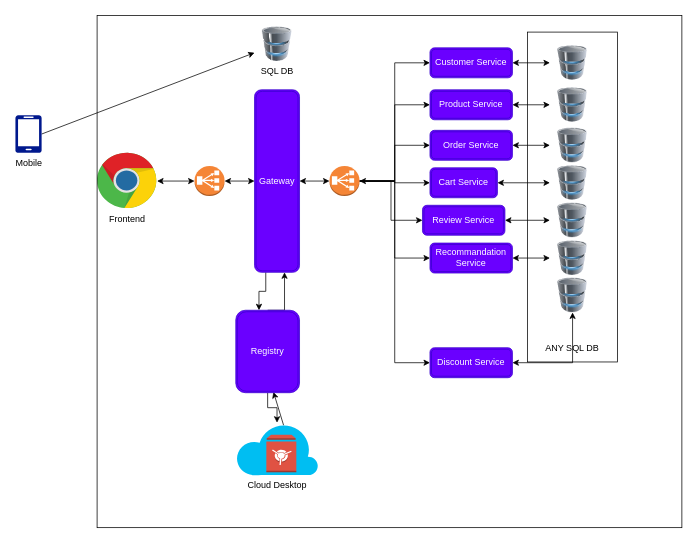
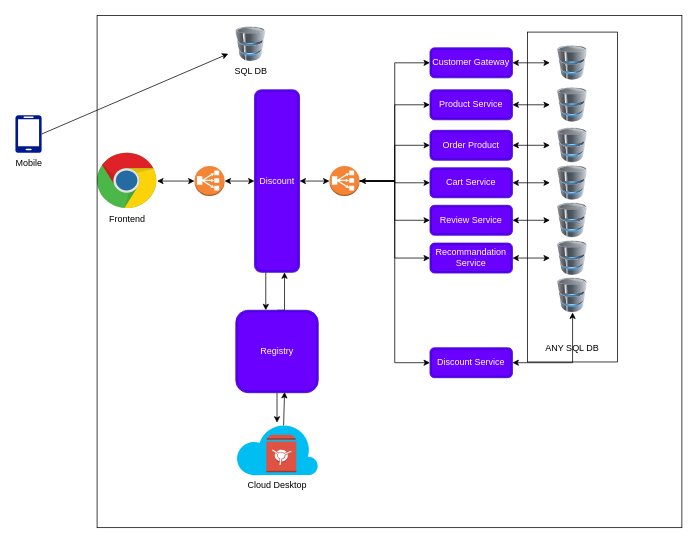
node "SQL DB": moved (277, 44) -> (251, 44)
node "Customer Service": label "Customer Service" -> "Customer Gateway"
node "Order Service": label "Order Service" -> "Order Product"
node "Gateway": label "Gateway" -> "Discount"
node "Cart Service": size 68x30 -> 83x30
node "Review Service": moved (464, 220) -> (471, 220)
node "Registry": size 64x83 -> 83x83
